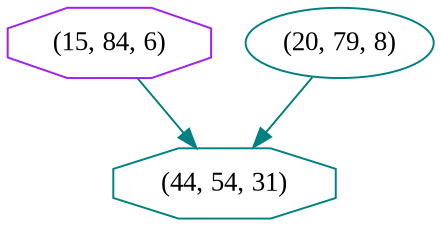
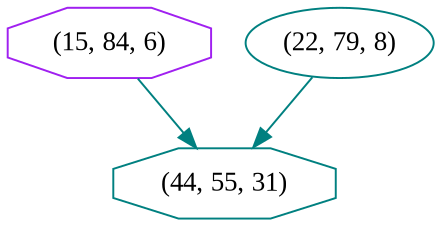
node "(20, 79, 8)": label "(20, 79, 8)" -> "(22, 79, 8)"
node "(44, 54, 31)": label "(44, 54, 31)" -> "(44, 55, 31)"
